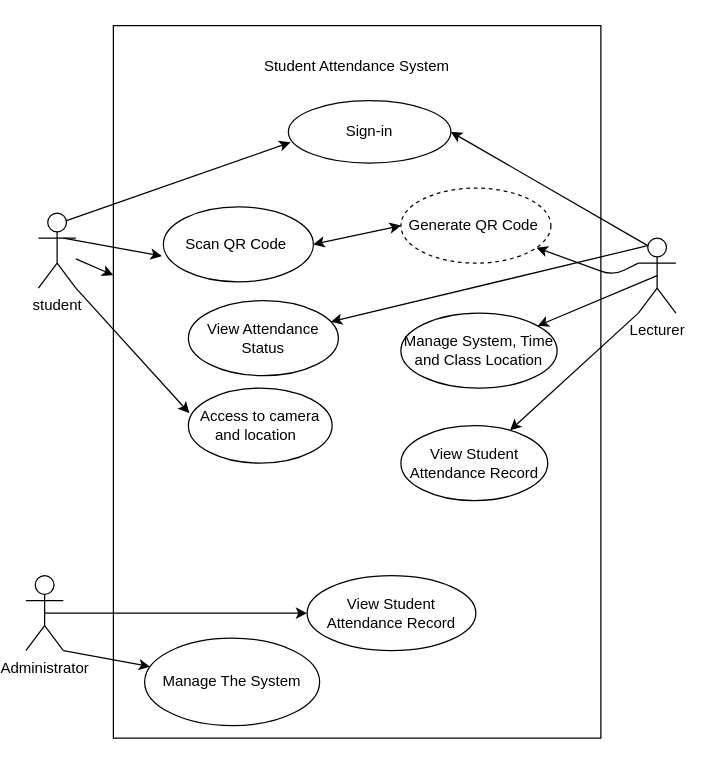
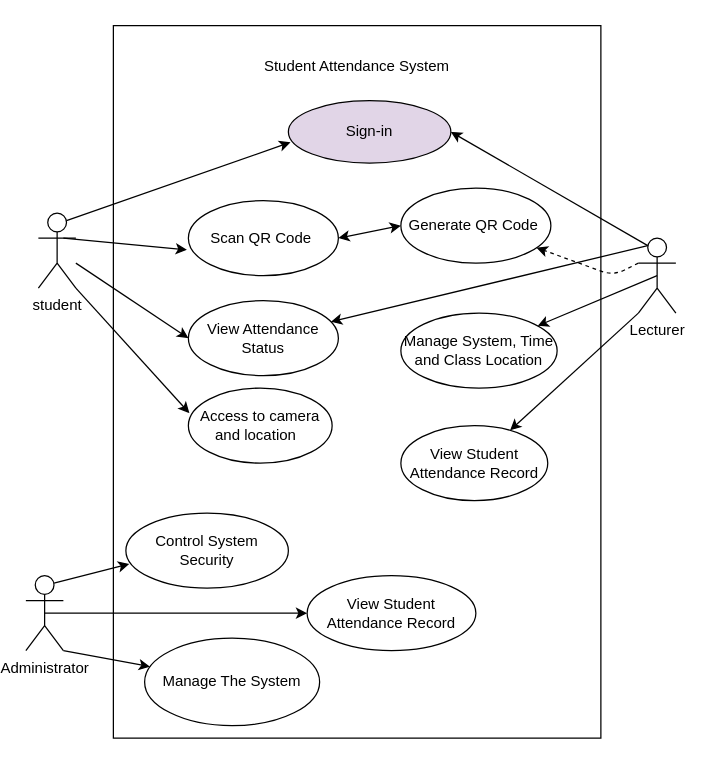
node "Sign-in": fillcolor #ffffff -> #e1d5e7
node "Generate QR Code": style dashed -> solid
node "Scan QR Code": moved (238, 244) -> (263, 238)
edge "student" -> "Student Attendance System": now "student" -> "View Attendance Status"
edge "Lecturer" -> "Generate QR Code": style solid -> dashed
node "Control System Security": added
edge "Administrator" -> "Control System Security": added
